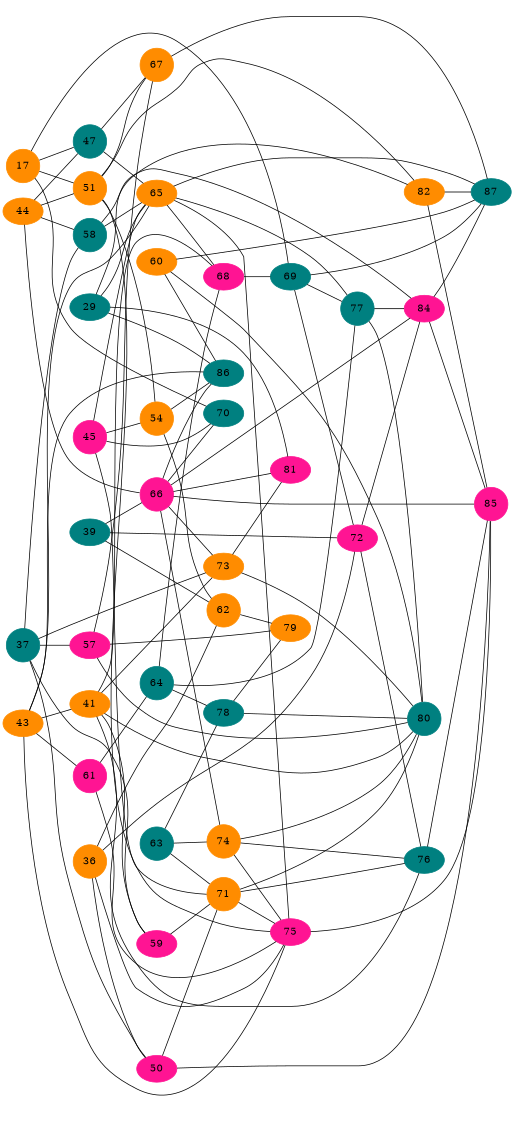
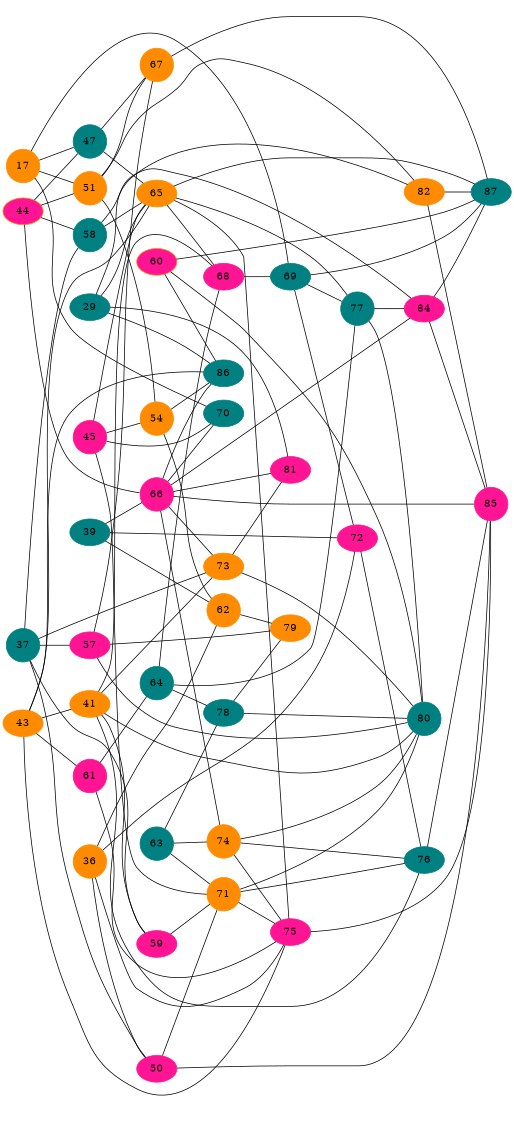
node "44": fillcolor darkorange -> deeppink
node "60": fillcolor darkorange -> deeppink
edge "84" -- "72": removed
edge "51" -- "75": removed
